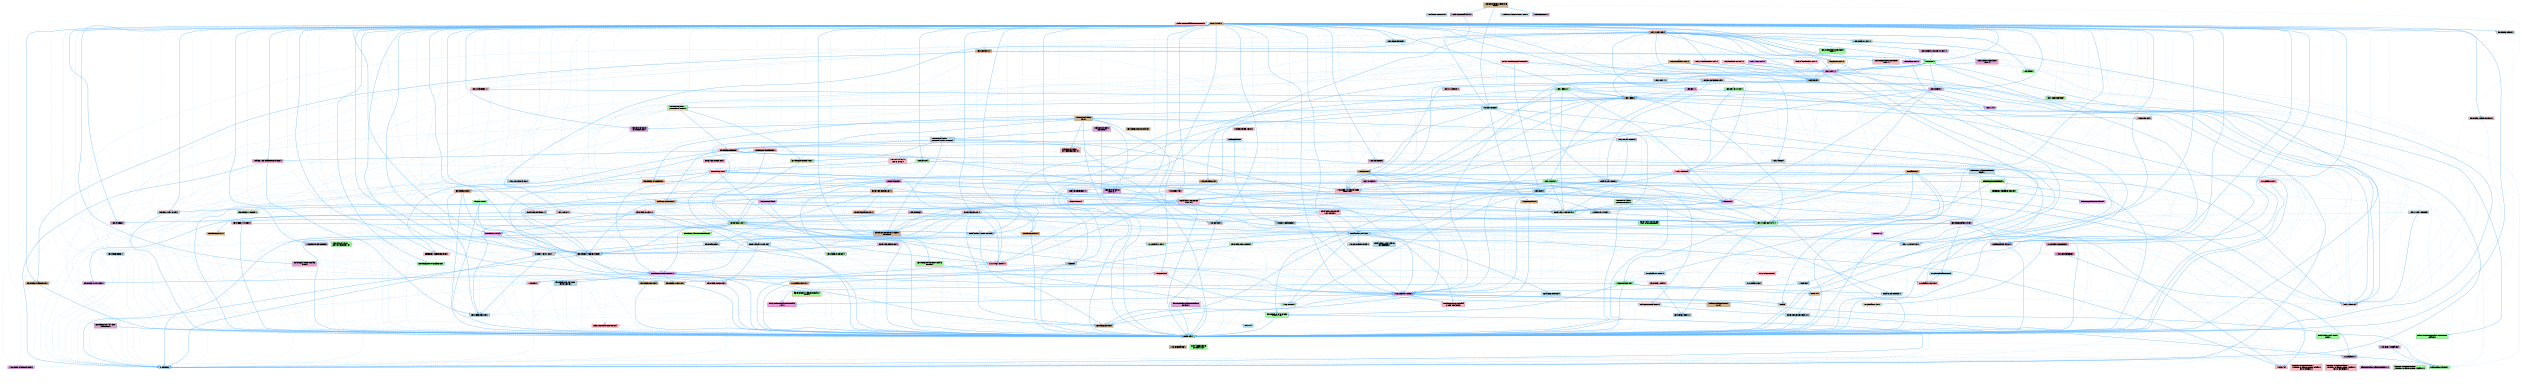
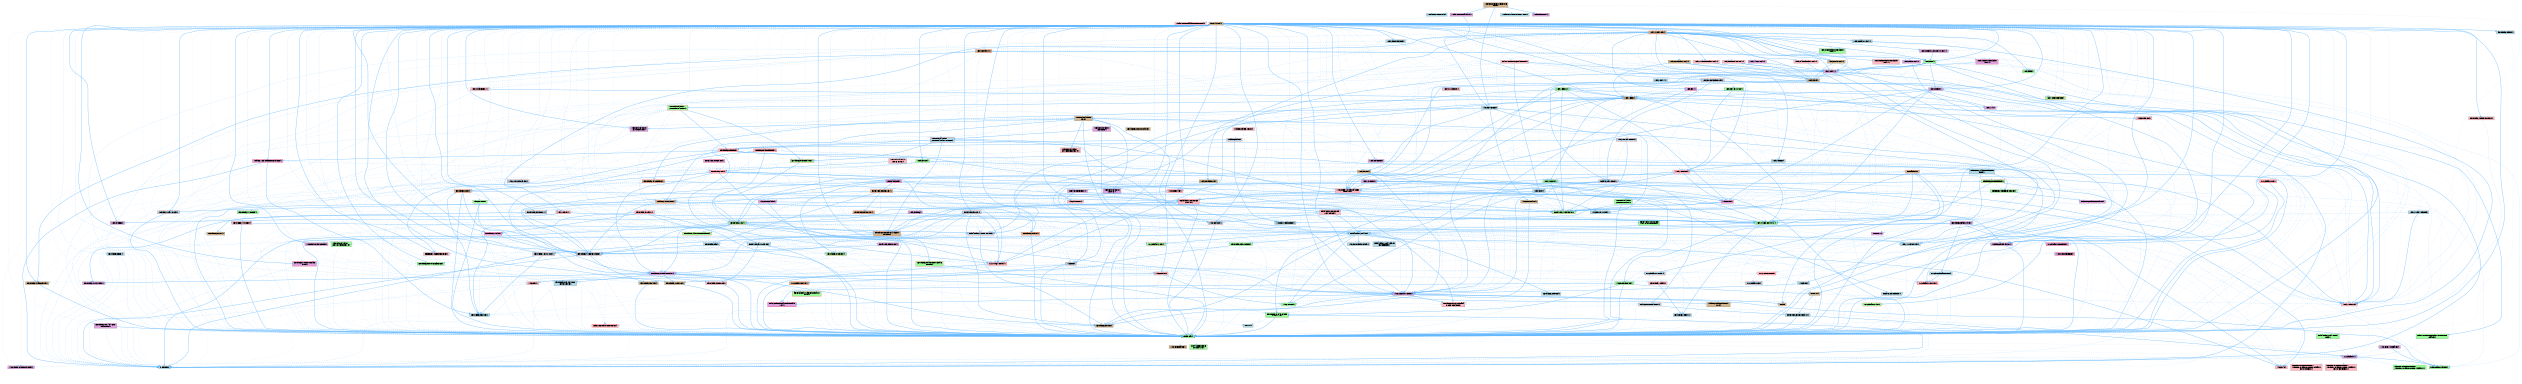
node "Rotator/MemoryOps.h": label "Rotator/MemoryOps.h" -> "Templates/MemoryOps.h"
edge "Misc/OutputDevice.h" -> "Logging/LogVerbosity.h": removed
edge "Misc/ReverseIterate.h" -> "HAL/Platform.h": removed
node "GenericPlatform/GenericPlatform Stricmp.h": removed
node "GenericPlatform/GenericPlatform.h": removed
